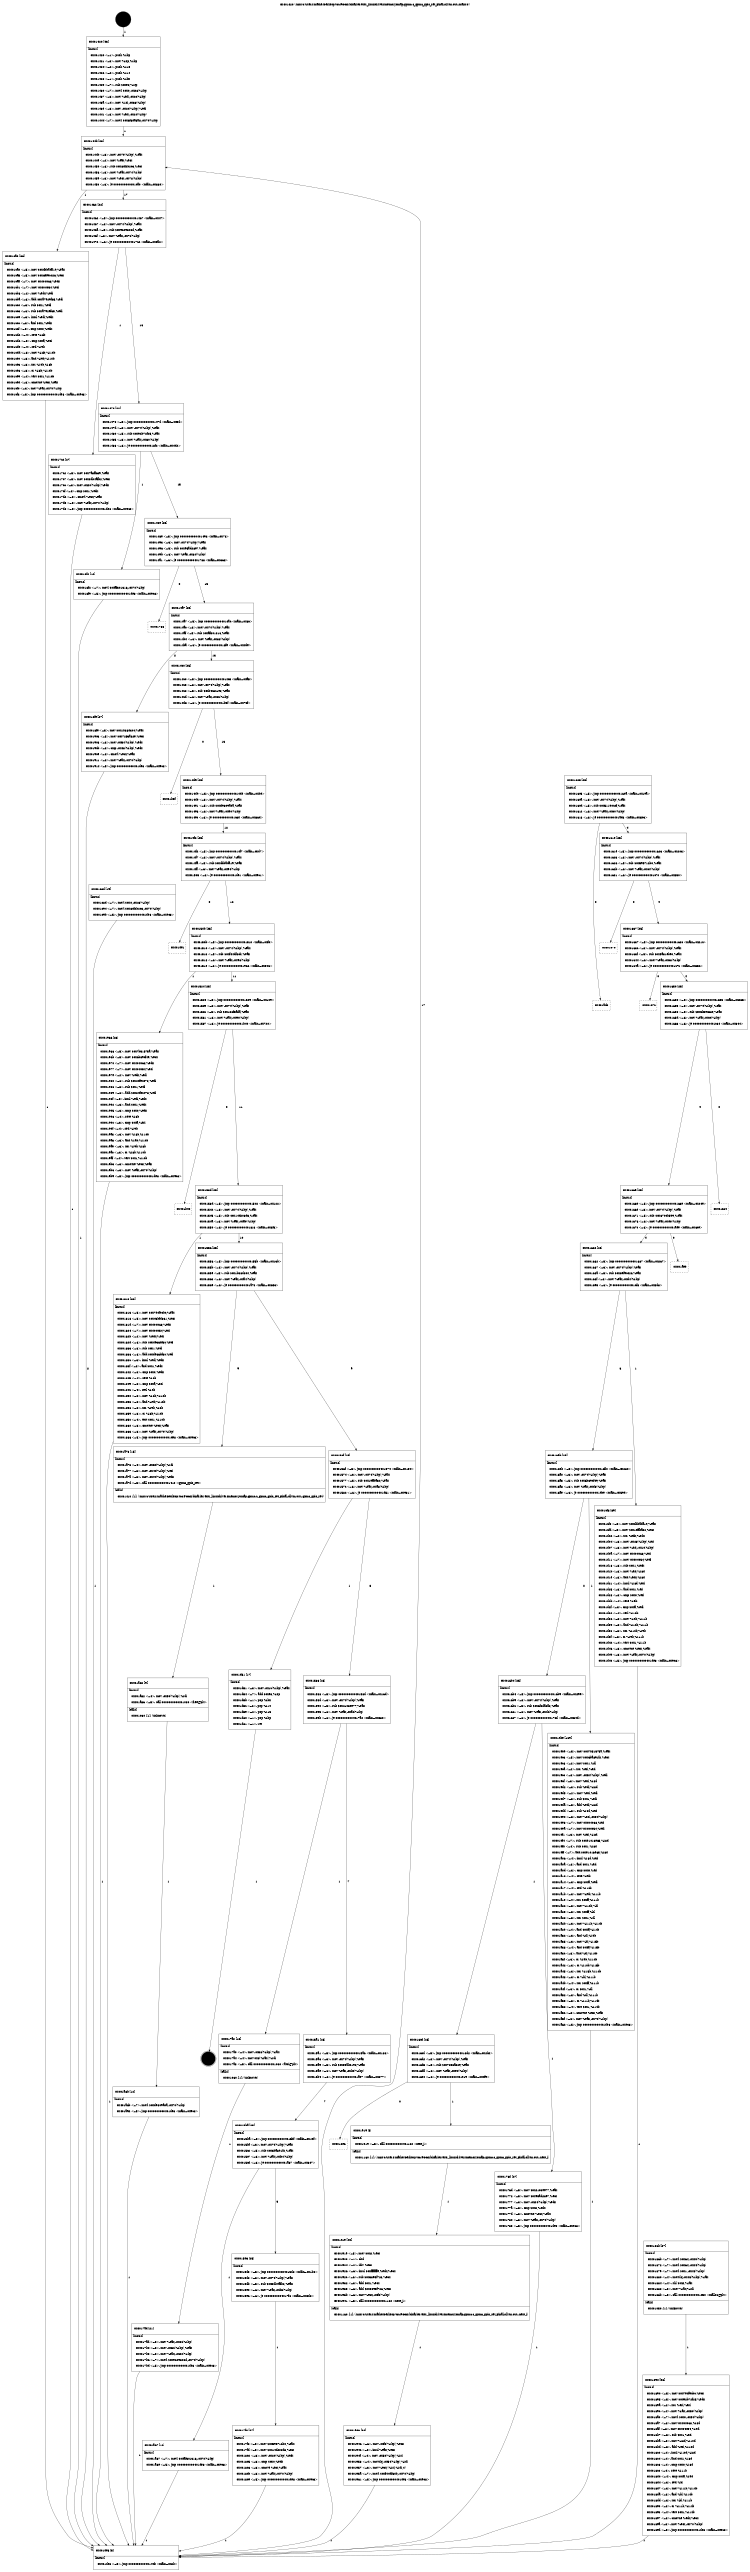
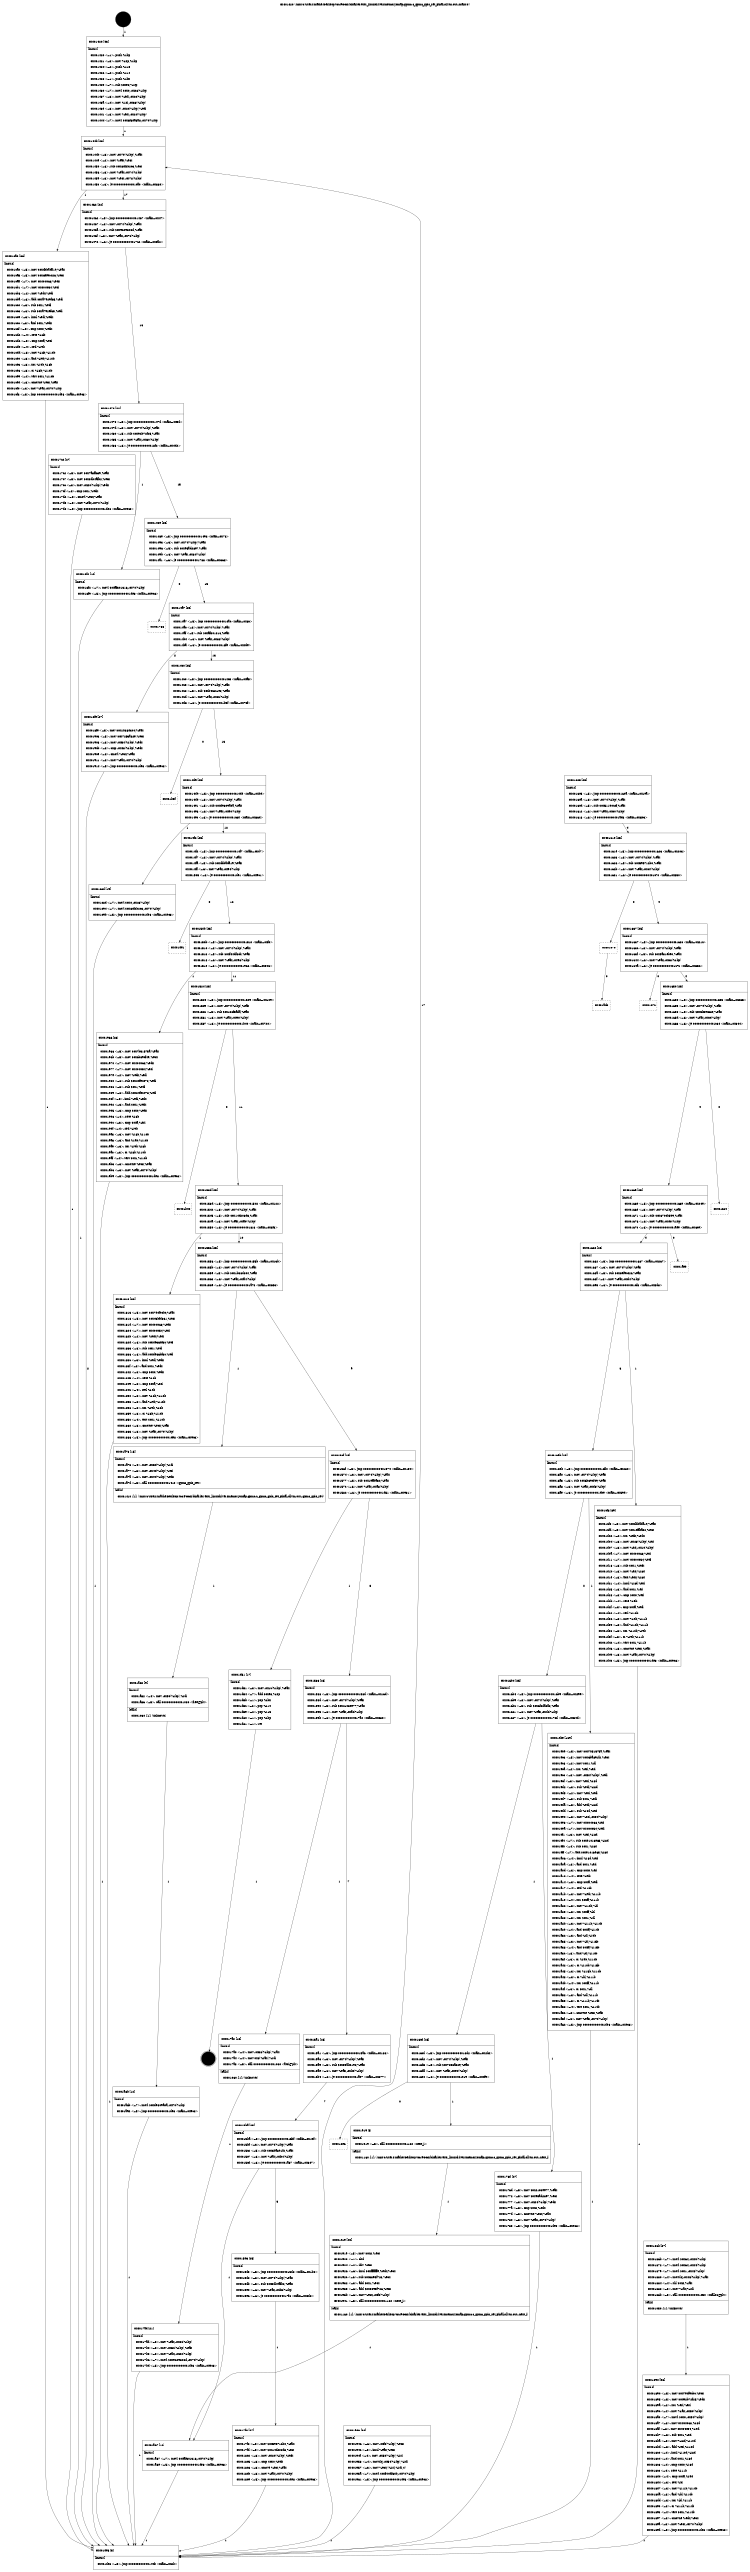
edge "0x401462 [22]" -> "0x4017c2 [27]": removed, label "1"
edge "0x4014d9 [25]" -> "0x401c8d [19]": added, label "1"
edge "0x401605 [25]" -> "0x401ad3": now "0x401c70" -> "0x401ad3"
edge "0x401556 [25]" -> "0x401a73 [15]": label " 9" -> " 1"
edge "0x40191e [40]" -> "0x401946 [32]": now "0x40191e [40]" -> "0x401a67 [12]"
